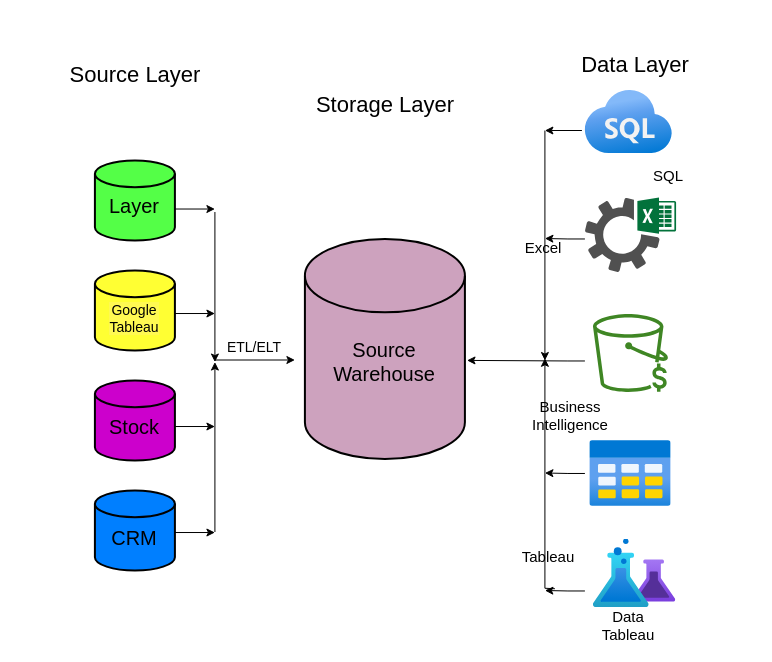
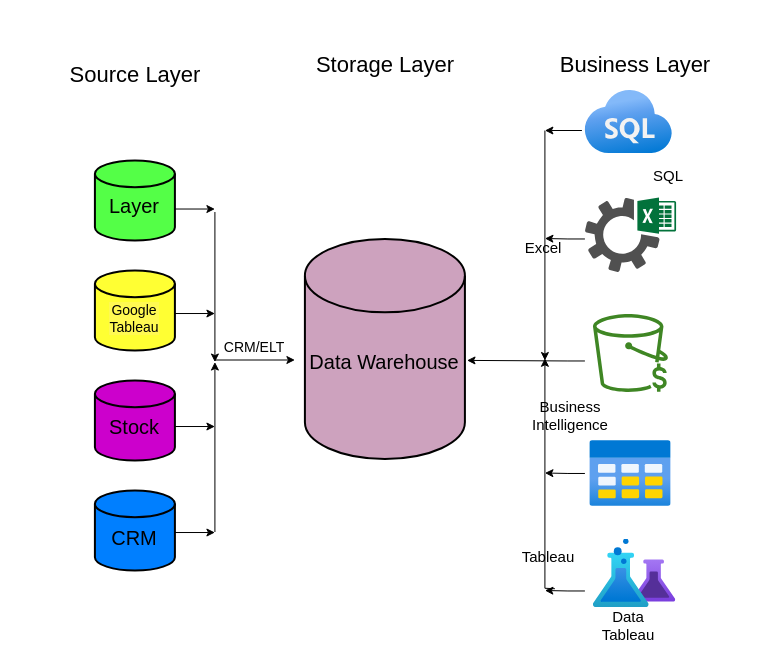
node "Data Layer": label "Data Layer" -> "Business Layer"
node "Storage Layer": moved (386, 106) -> (386, 66)
node "ETL/ELT": label "ETL/ELT" -> "CRM/ELT"
node "Source Warehouse": label "Source Warehouse" -> "Data Warehouse"
